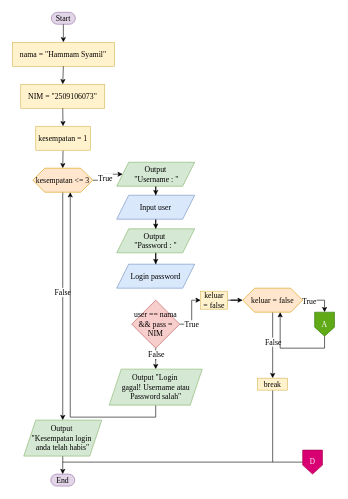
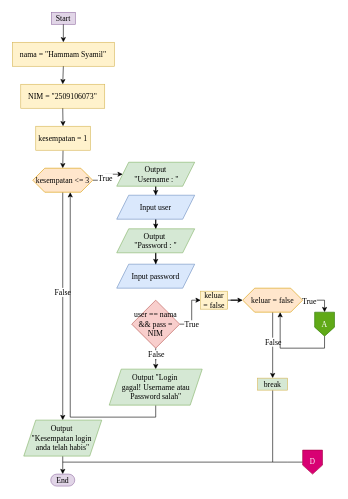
node "Start": shape rounded rectangle -> rectangle
node "Login password": label "Login password" -> "Input password"
node "break": fillcolor #fff2cc -> #d5e8d4
